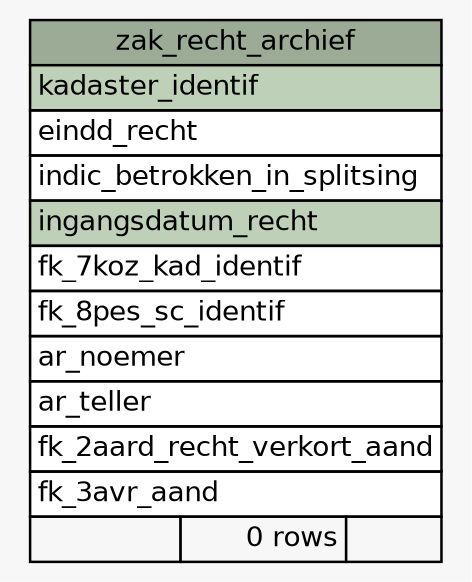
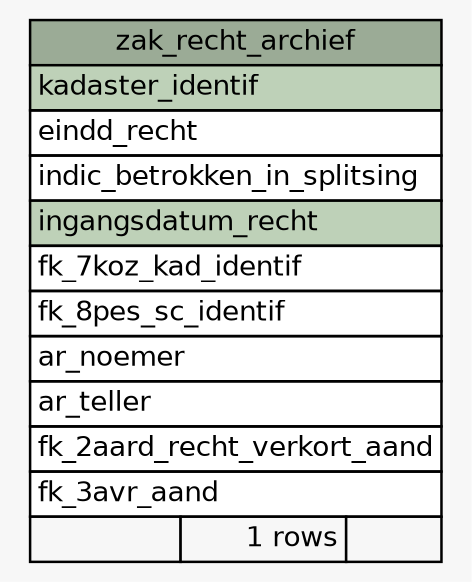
node "zak_recht_archief": text "0 rows" -> "1 rows"
